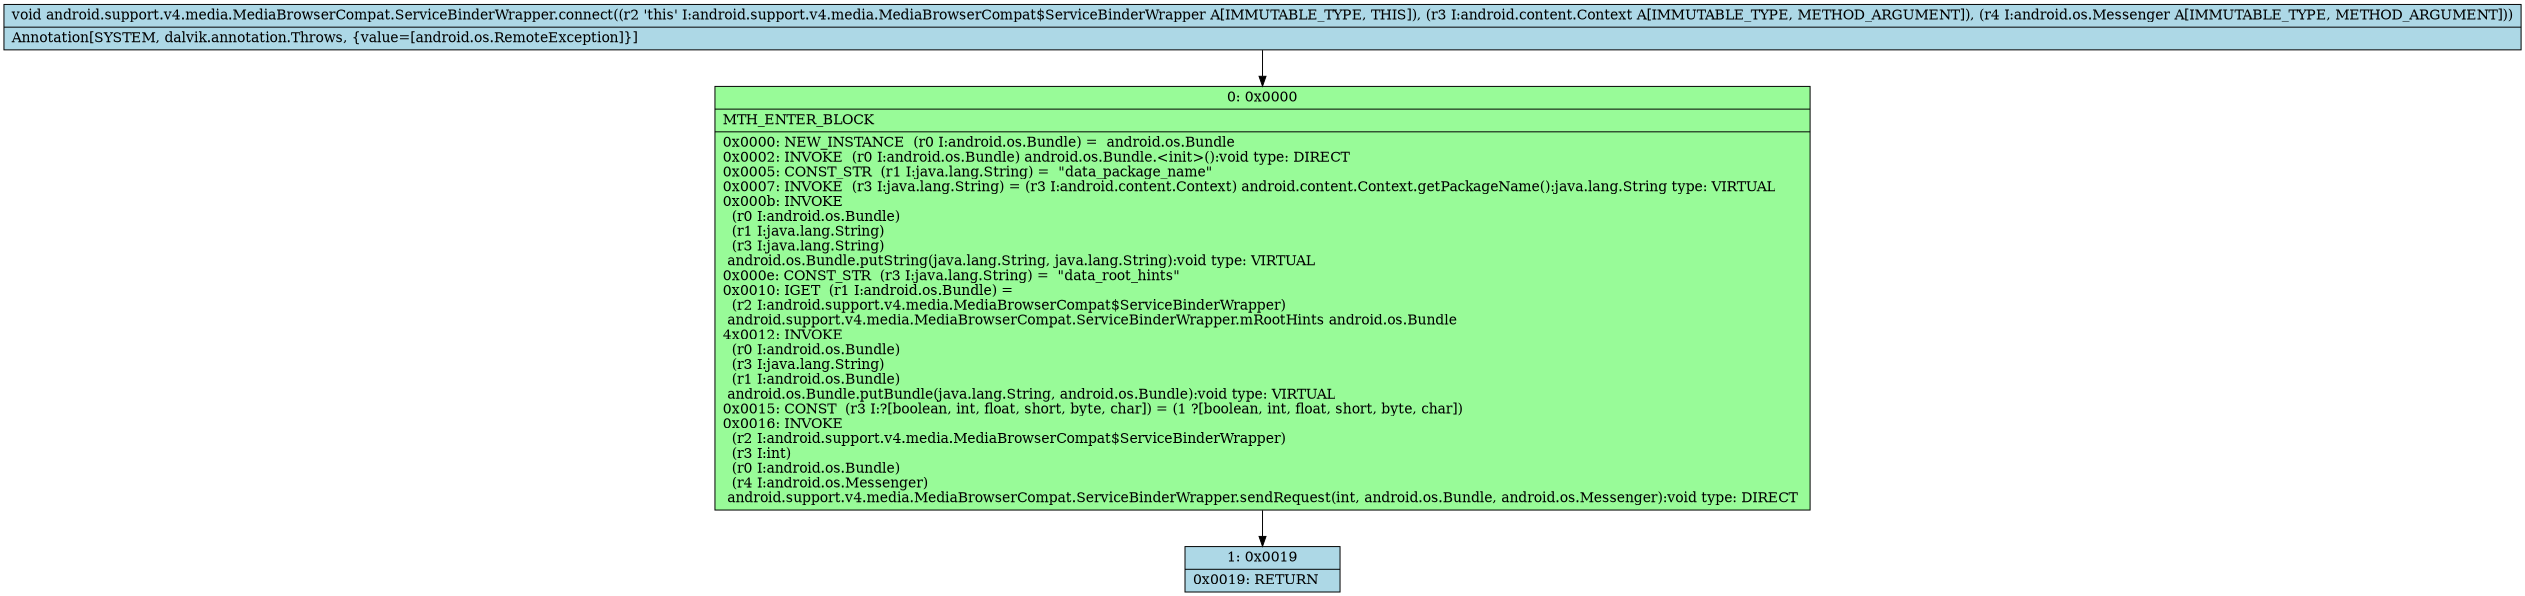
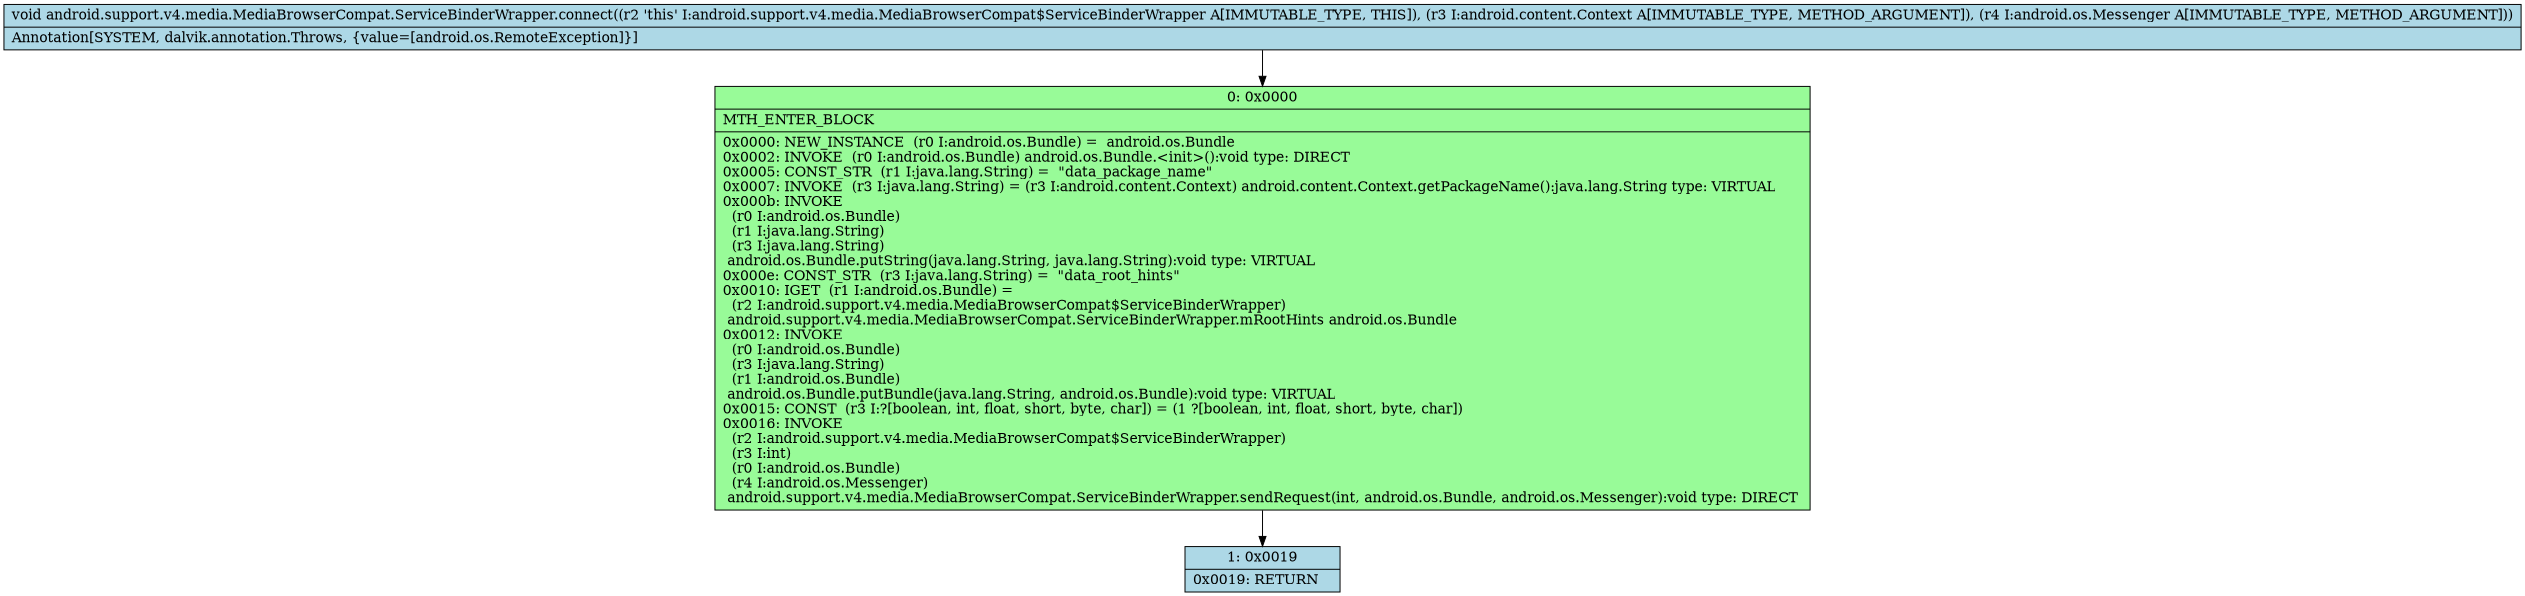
node "0: 0x0000": text "4x0012: INVOKE" -> "0x0012: INVOKE"
